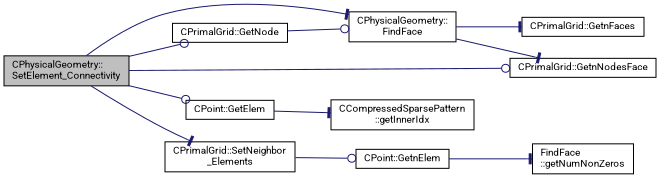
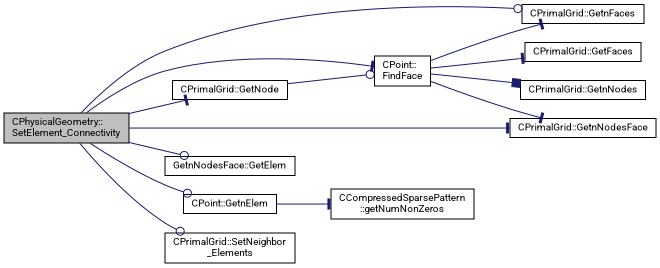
edge "CPhysicalGeometry:: SetElement_Connectivity" -> "CPrimalGrid::GetnFaces": added
node "CPhysicalGeometry:: FindFace": label "CPhysicalGeometry:: FindFace" -> "CPoint:: FindFace"
edge "CPhysicalGeometry:: SetElement_Connectivity" -> "CPrimalGrid::GetNode": arrowhead odot -> tee
node "CPrimalGrid::GetFaces": added
edge "CPhysicalGeometry:: SetElement_Connectivity" -> "CPrimalGrid::GetnNodesFace": arrowhead odot -> tee
node "CPrimalGrid::GetnNodes": added
node "CPoint::GetElem": label "CPoint::GetElem" -> "GetnNodesFace::GetElem"
edge "CPhysicalGeometry:: SetElement_Connectivity" -> "CPrimalGrid::SetNeighbor _Elements": arrowhead tee -> odot
node "CCompressedSparsePattern ::getInnerIdx": removed
edge "CPrimalGrid::SetNeighbor _Elements" -> "CPoint::GetnElem": now "CPhysicalGeometry:: SetElement_Connectivity" -> "CPoint::GetnElem"
node "FindFace ::getNumNonZeros": label "FindFace ::getNumNonZeros" -> "CCompressedSparsePattern ::getNumNonZeros"
